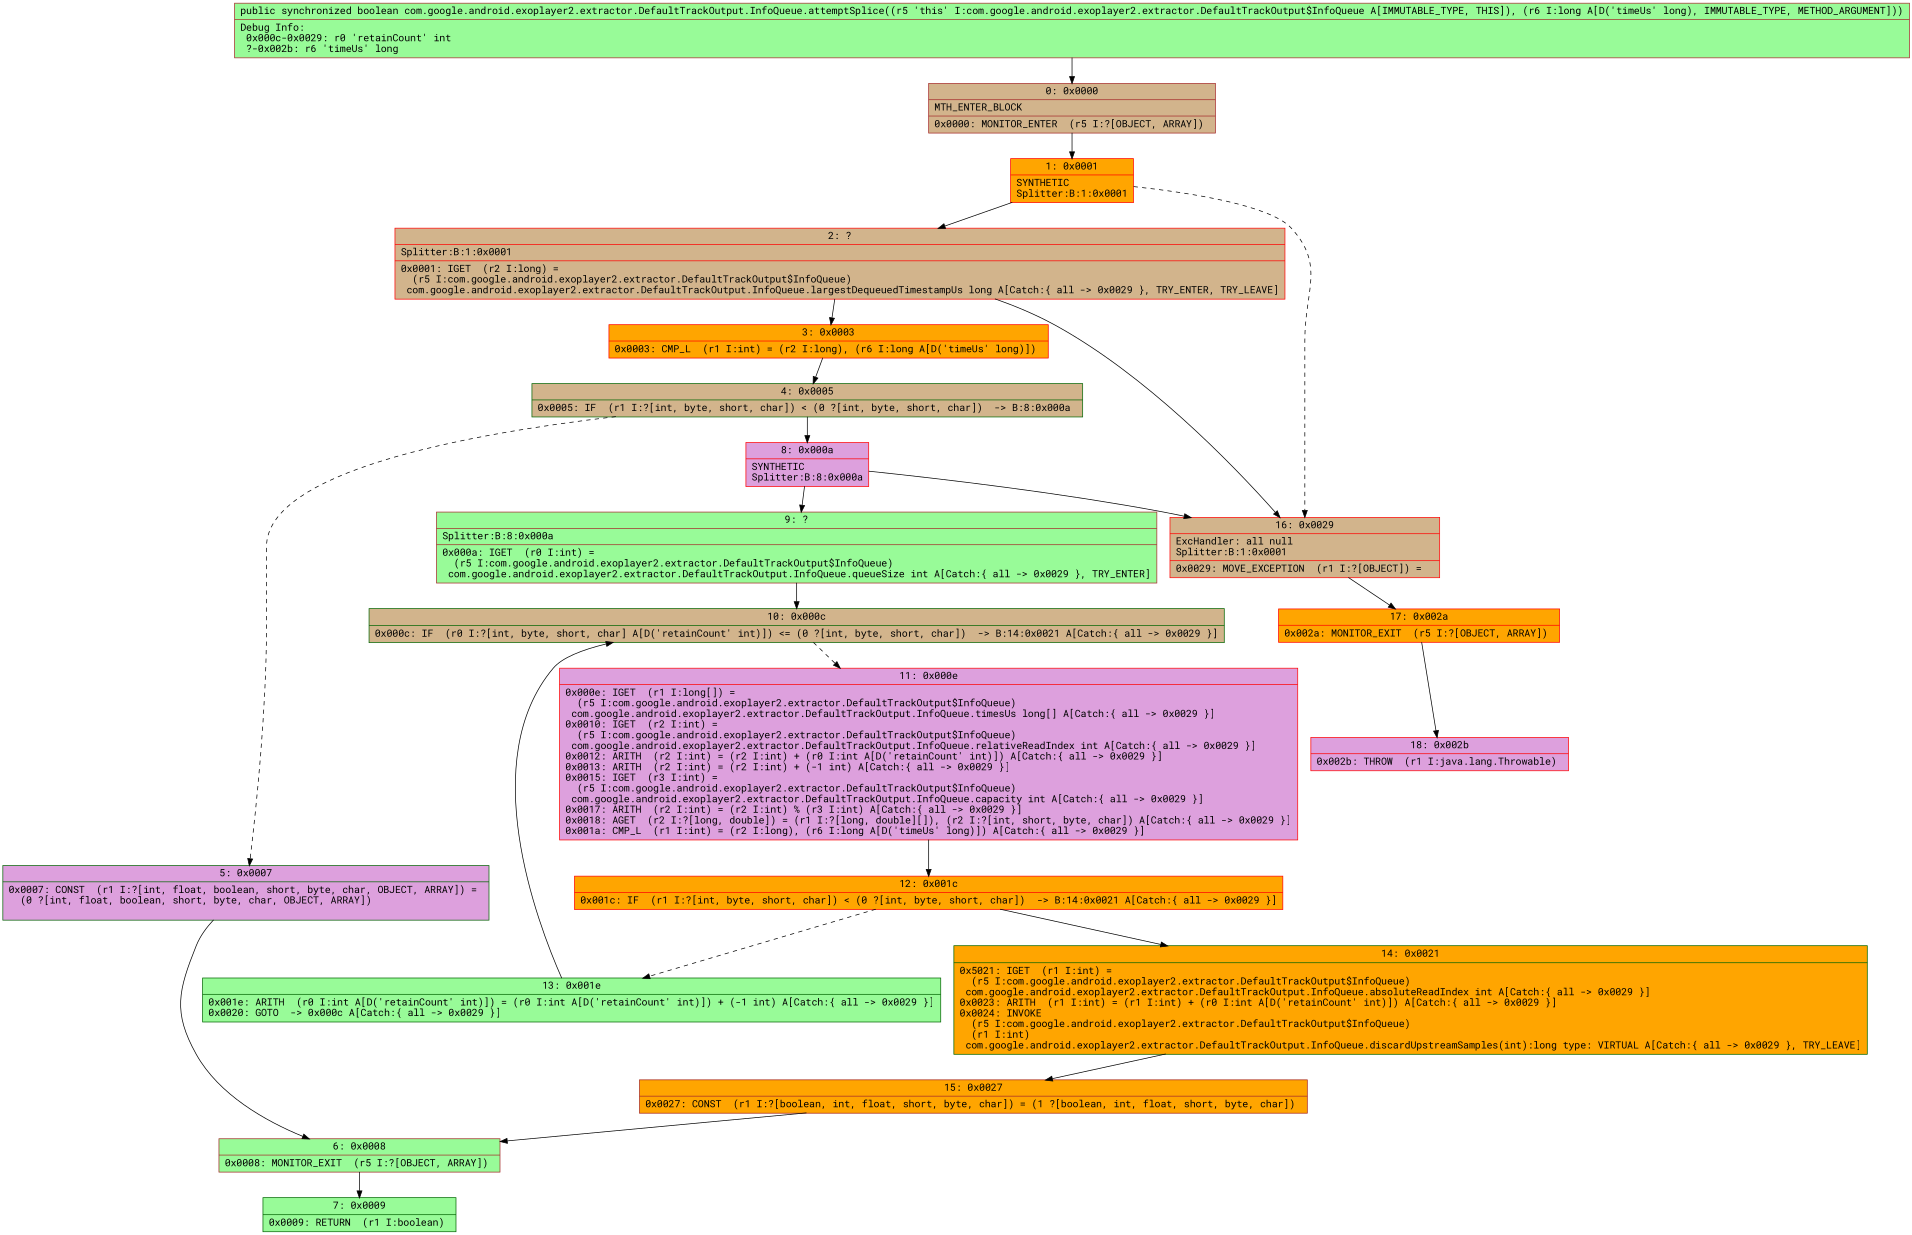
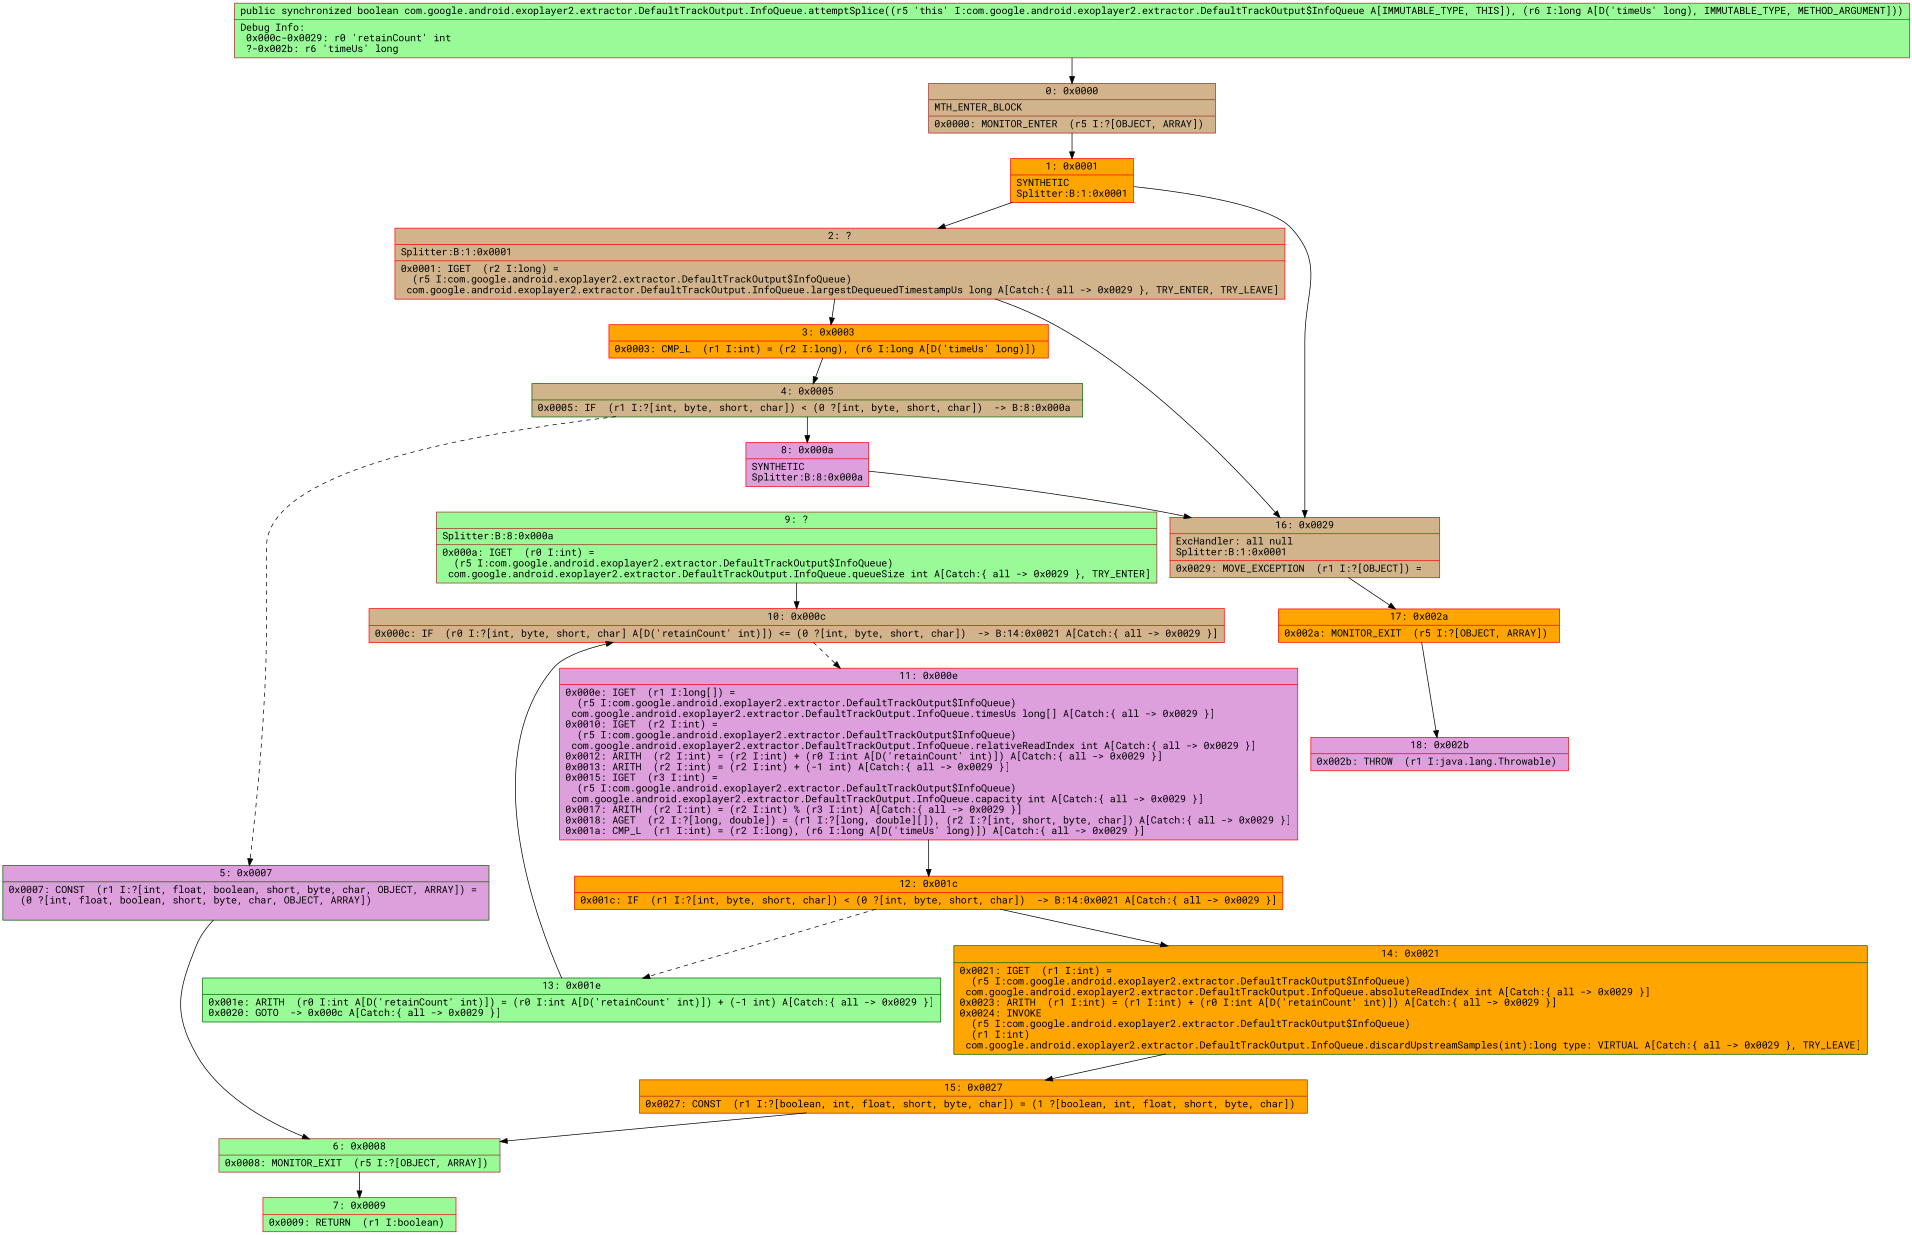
edge "1: 0x0001" -> "16: 0x0029": style dashed -> solid
edge "8: 0x000a" -> "9: ?": removed
node "10: 0x000c": color darkgreen -> red
node "14: 0x0021": text "0x5021: IGET  (r1 I:int) =" -> "0x0021: IGET  (r1 I:int) ="
node "7: 0x0009": color darkgreen -> red
